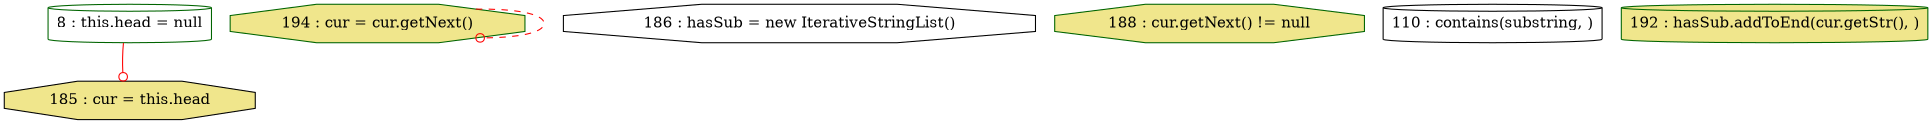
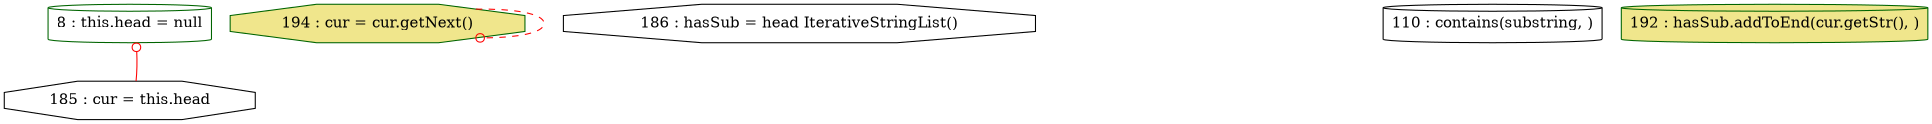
node "186 : hasSub = new IterativeStringList()": label "186 : hasSub = new IterativeStringList()" -> "186 : hasSub = head IterativeStringList()"
node "188 : cur.getNext() != null": removed
edge "8 : this.head = null" -> "185 : cur = this.head": reversed
node "185 : cur = this.head": fillcolor khaki -> white
